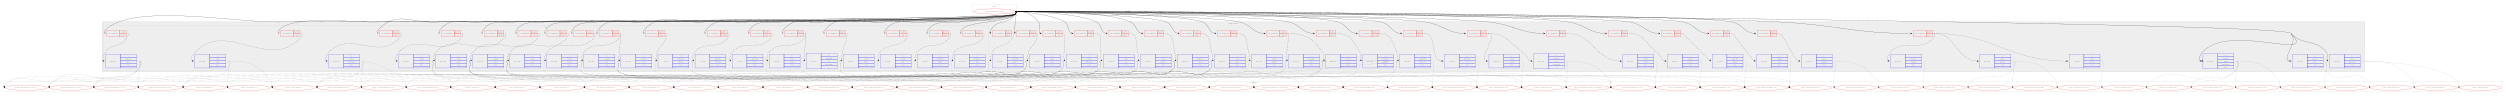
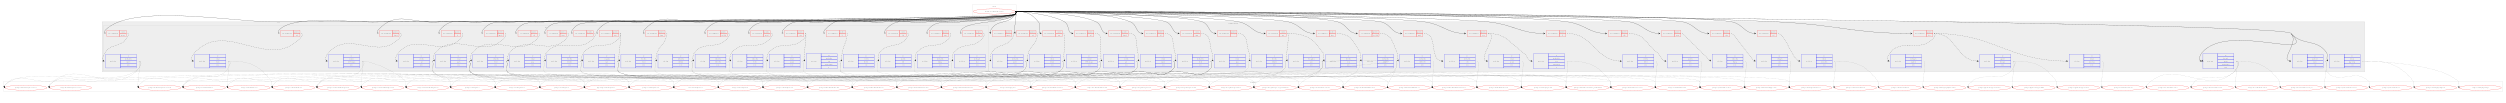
node "portage://media-libs/opencv-4.1.2-r1": removed
